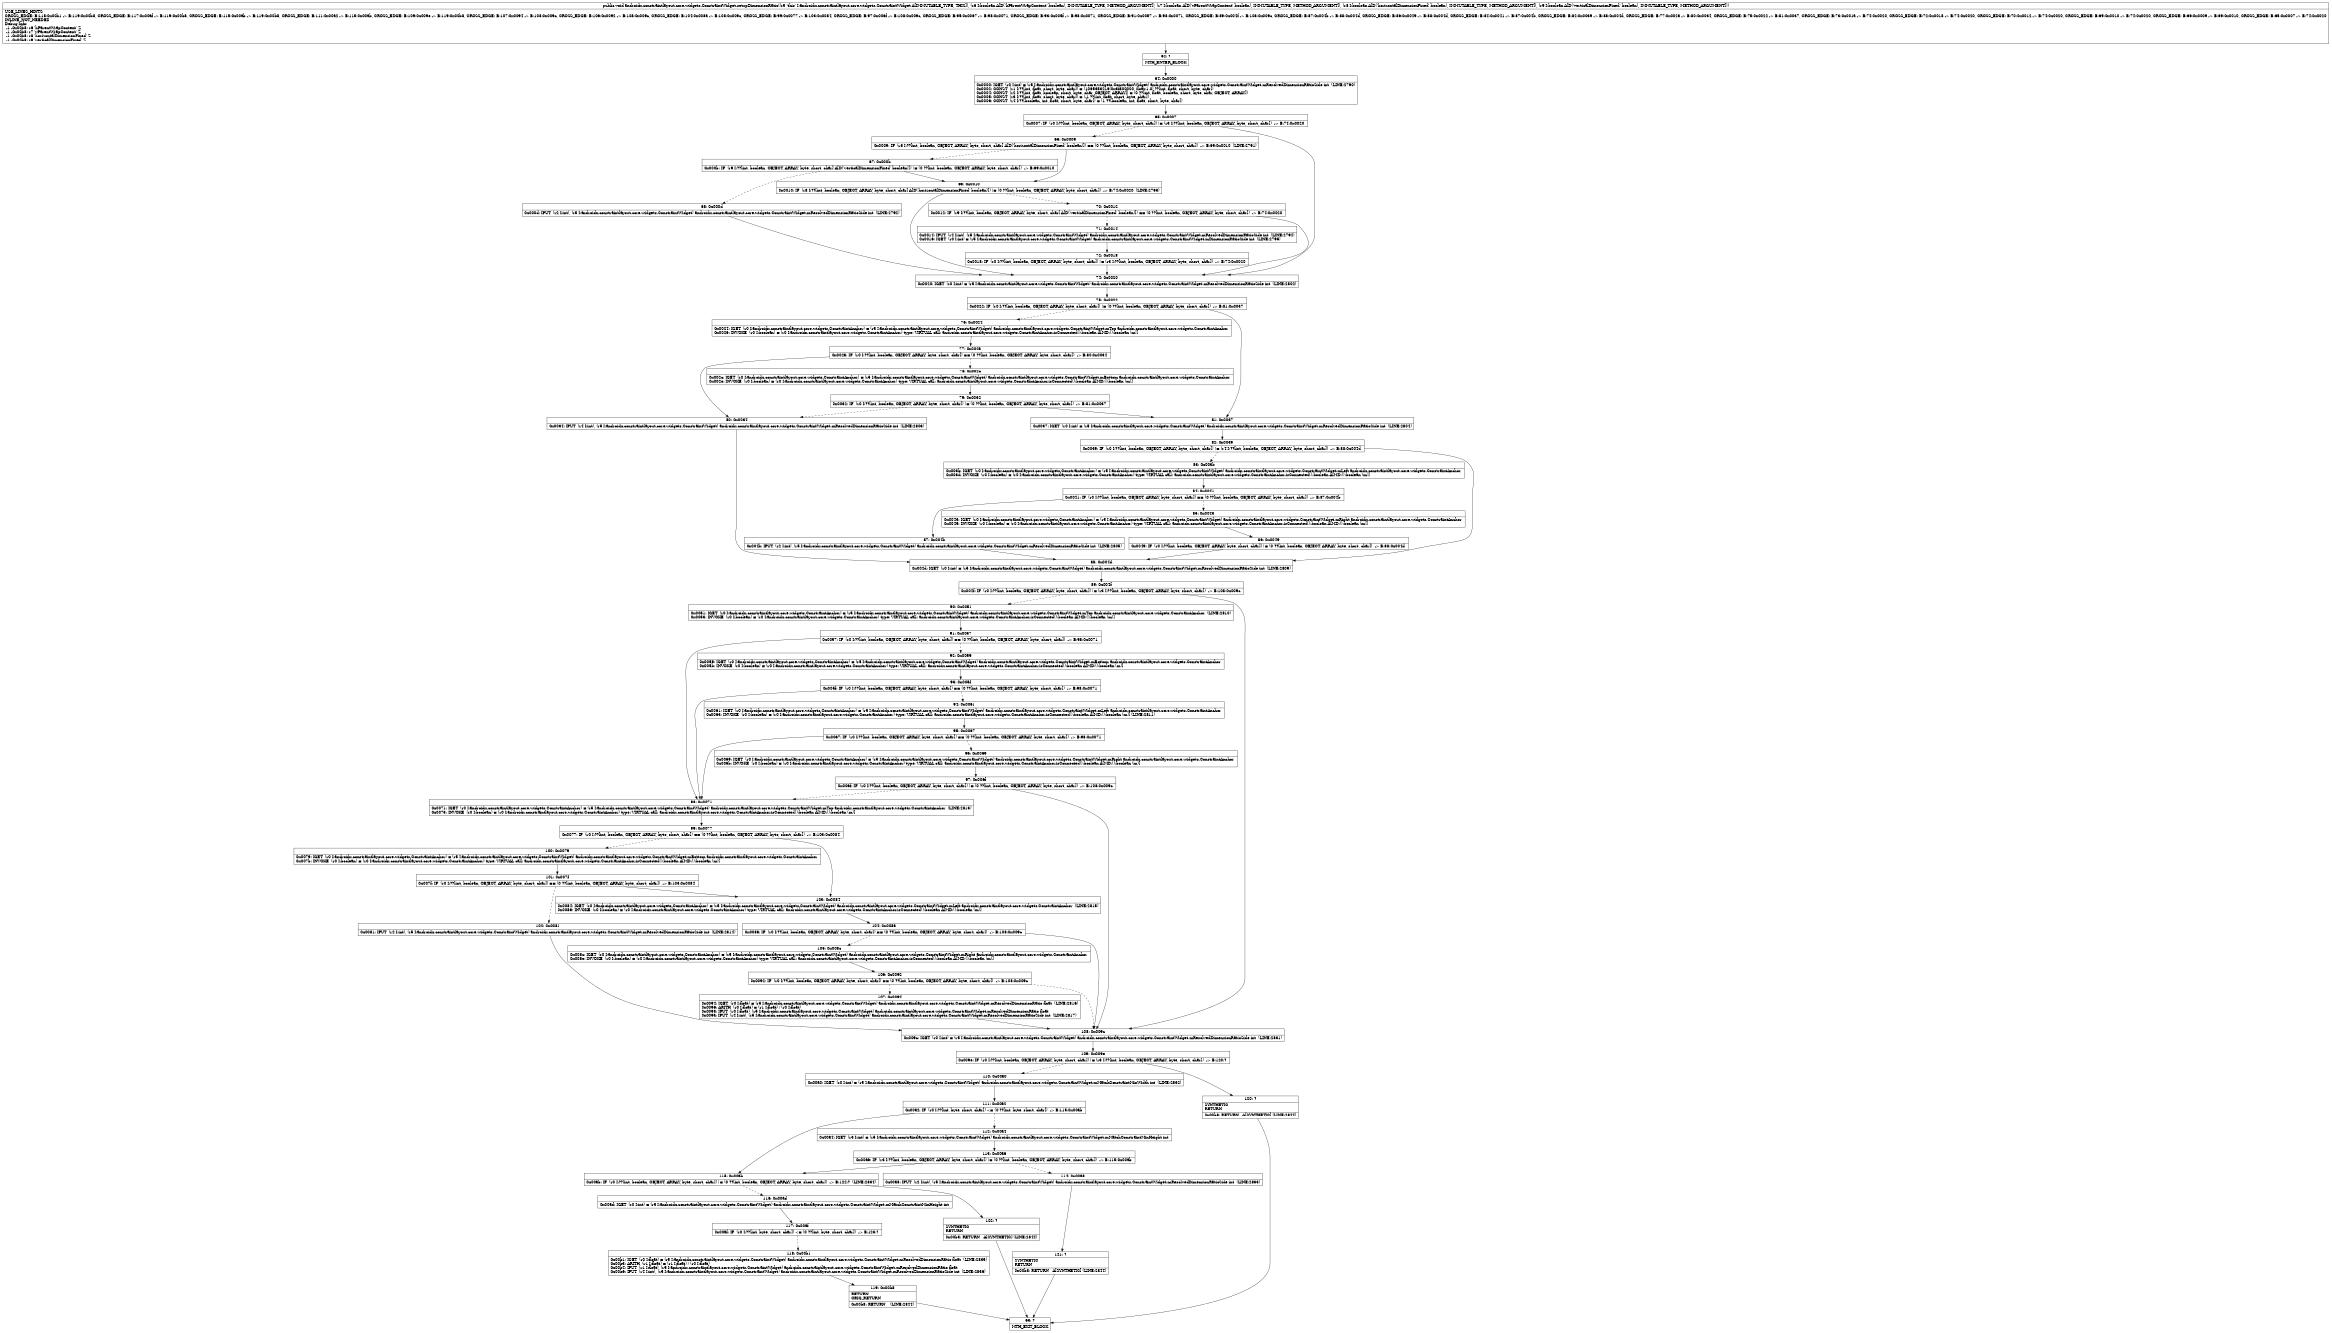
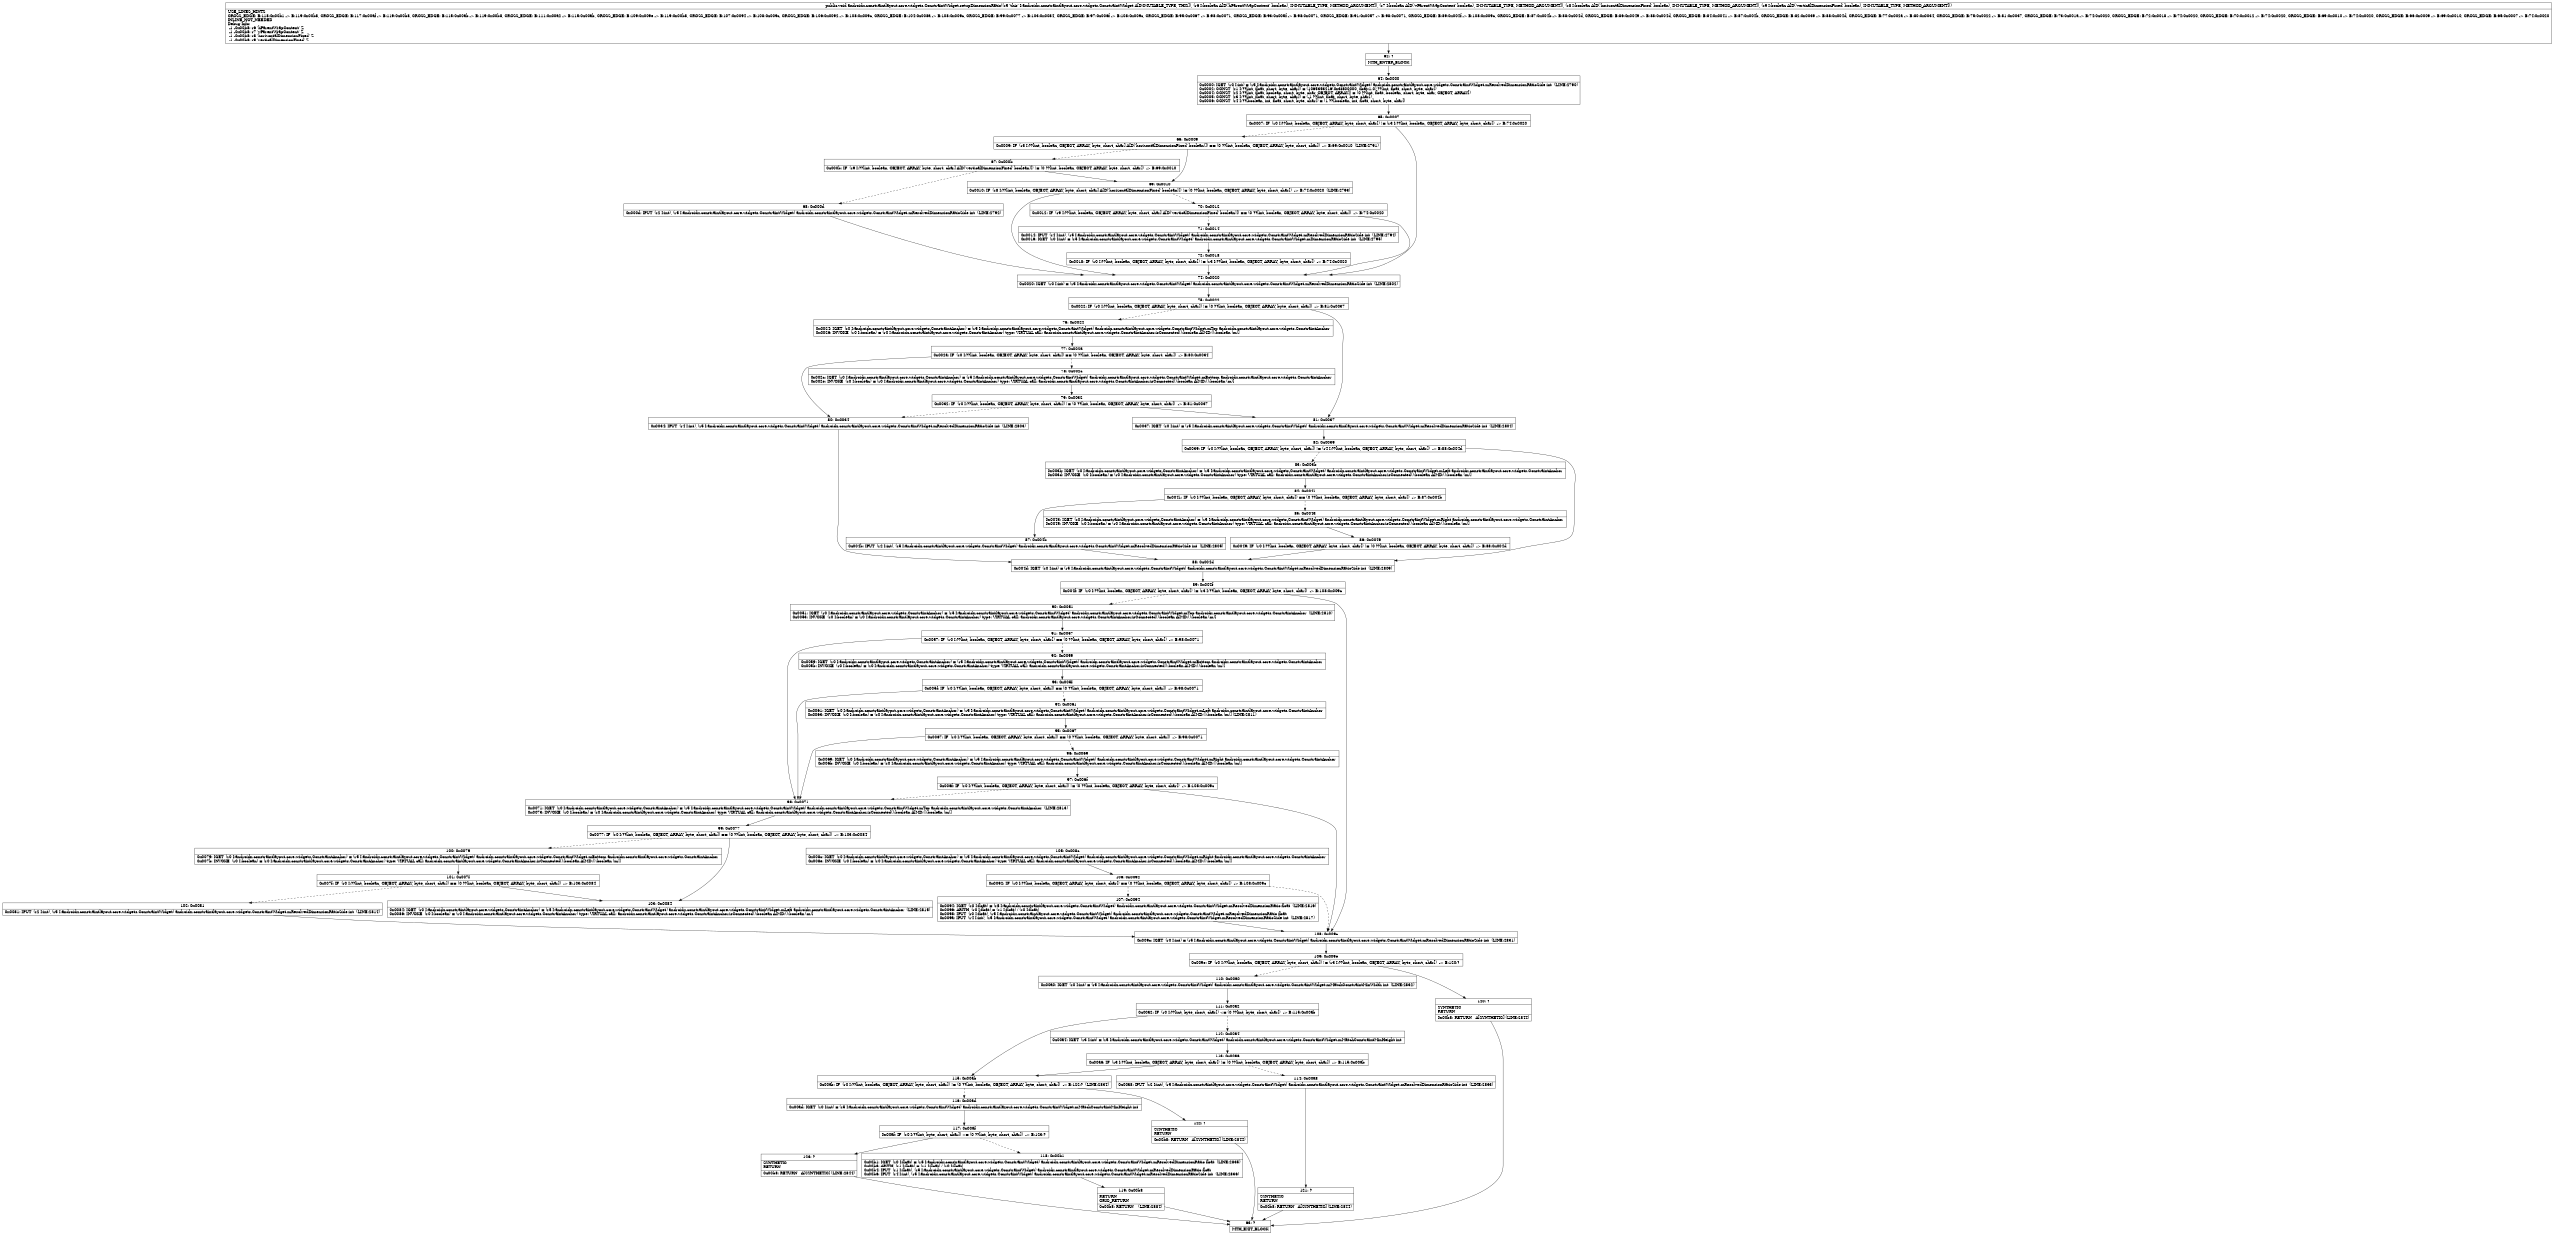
node "104: 0x008a": removed
node "123: ?": added
node "119: 0x00b8": text "0x00b8: RETURN    (LINE:2844)" -> "0x00b8: RETURN    (LINE:2884)"
